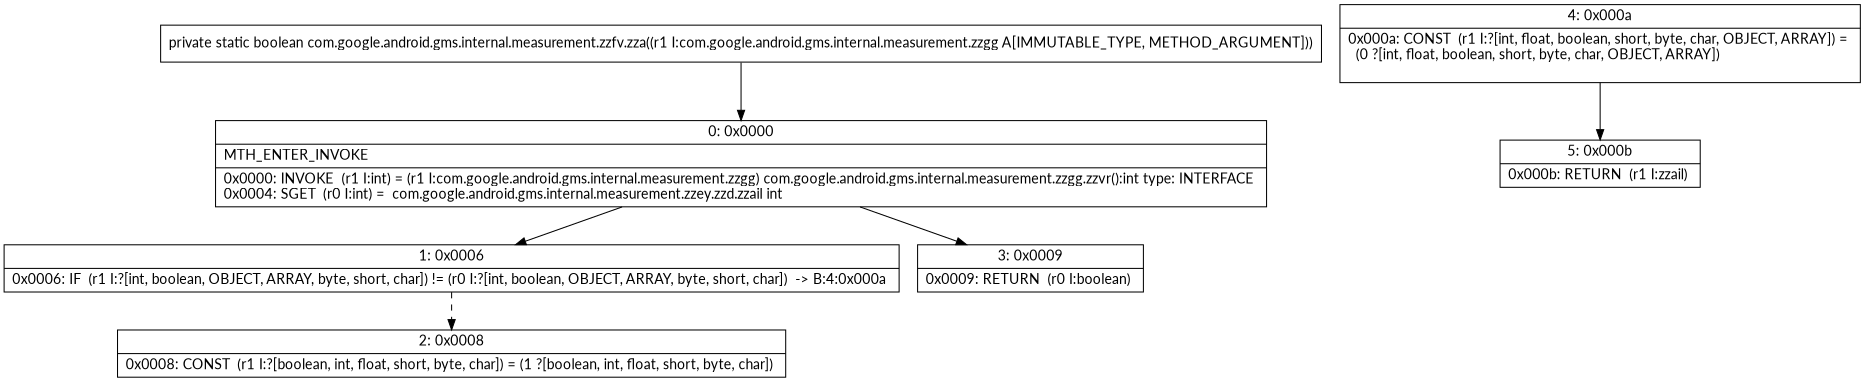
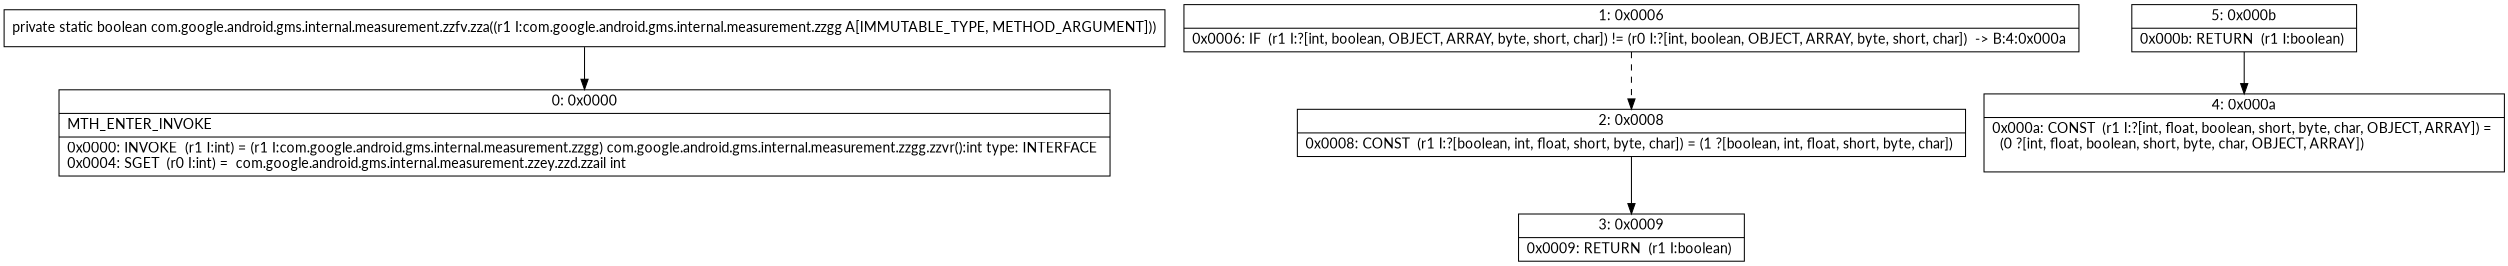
edge "4: 0x000a" -> "5: 0x000b": reversed
node "5: 0x000b": text "0x000b: RETURN  (r1 I:zzail)" -> "0x000b: RETURN  (r1 I:boolean)"
edge "0: 0x0000" -> "1: 0x0006": removed
edge "0: 0x0000" -> "3: 0x0009": now "2: 0x0008" -> "3: 0x0009"
node "3: 0x0009": text "0x0009: RETURN  (r0 I:boolean)" -> "0x0009: RETURN  (r1 I:boolean)"
